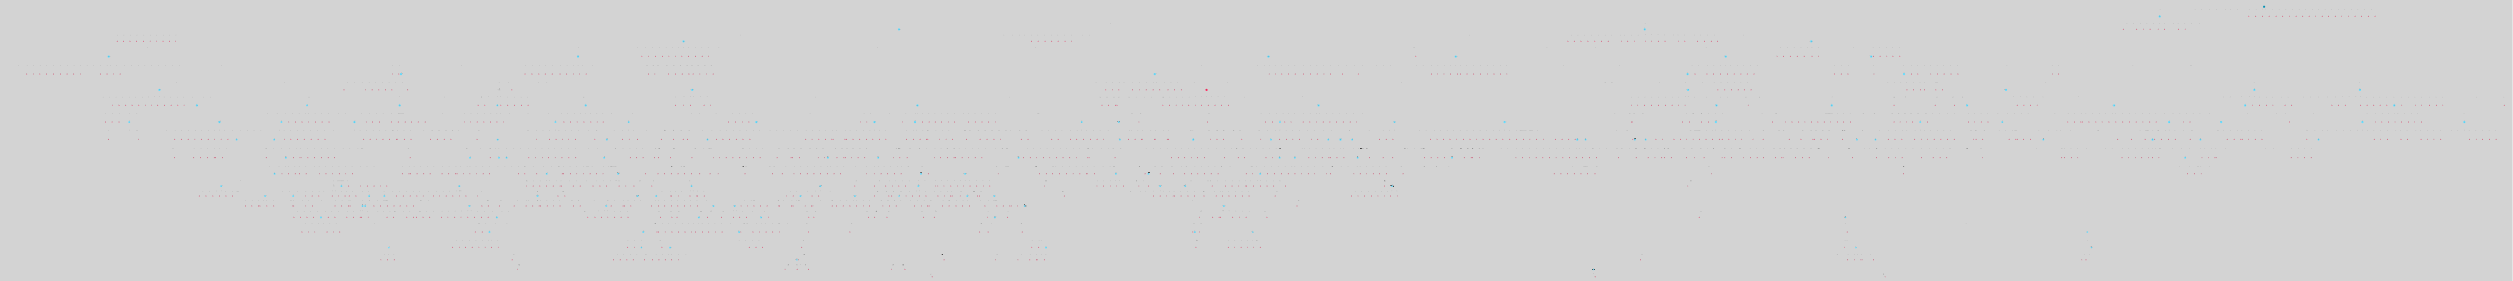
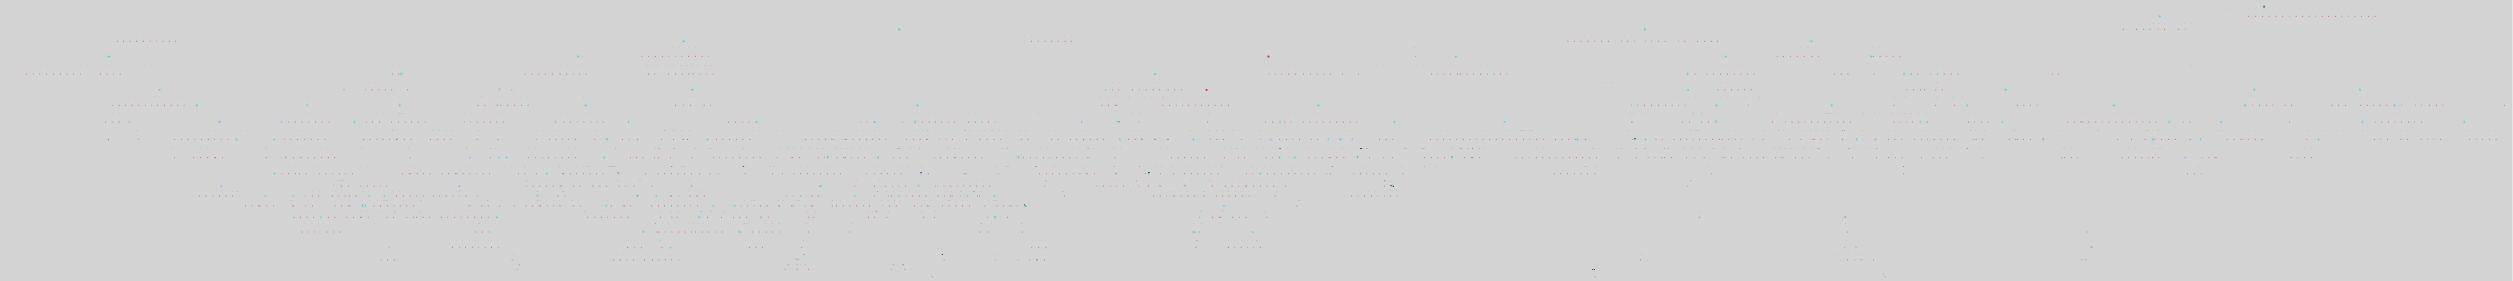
node "T135": fillcolor #66ddff -> #ff3366
